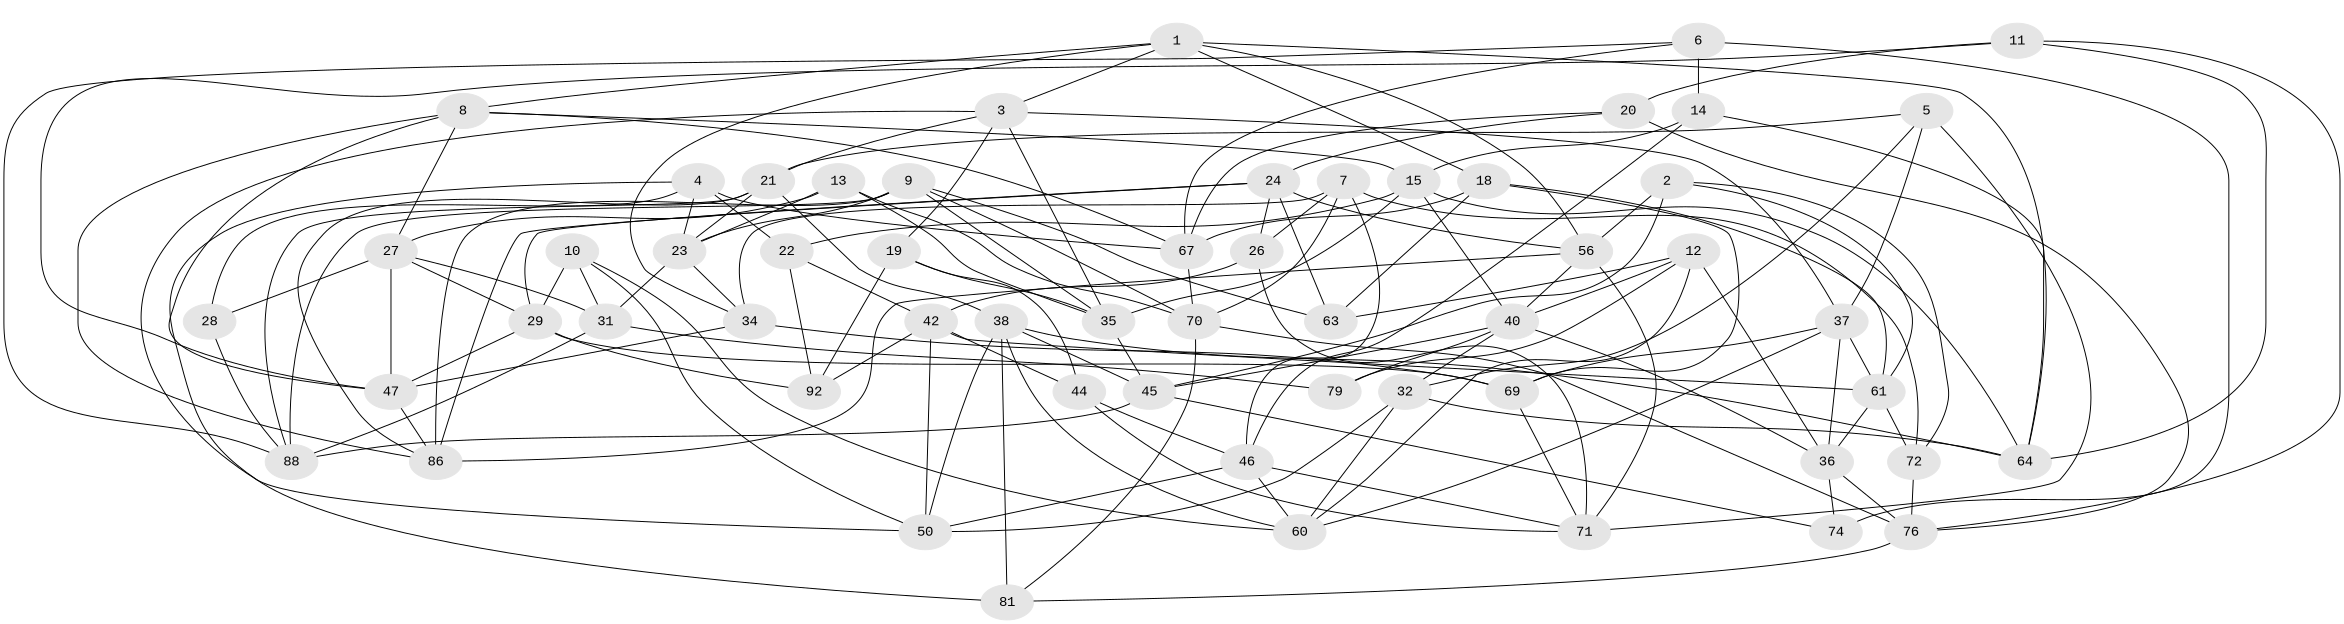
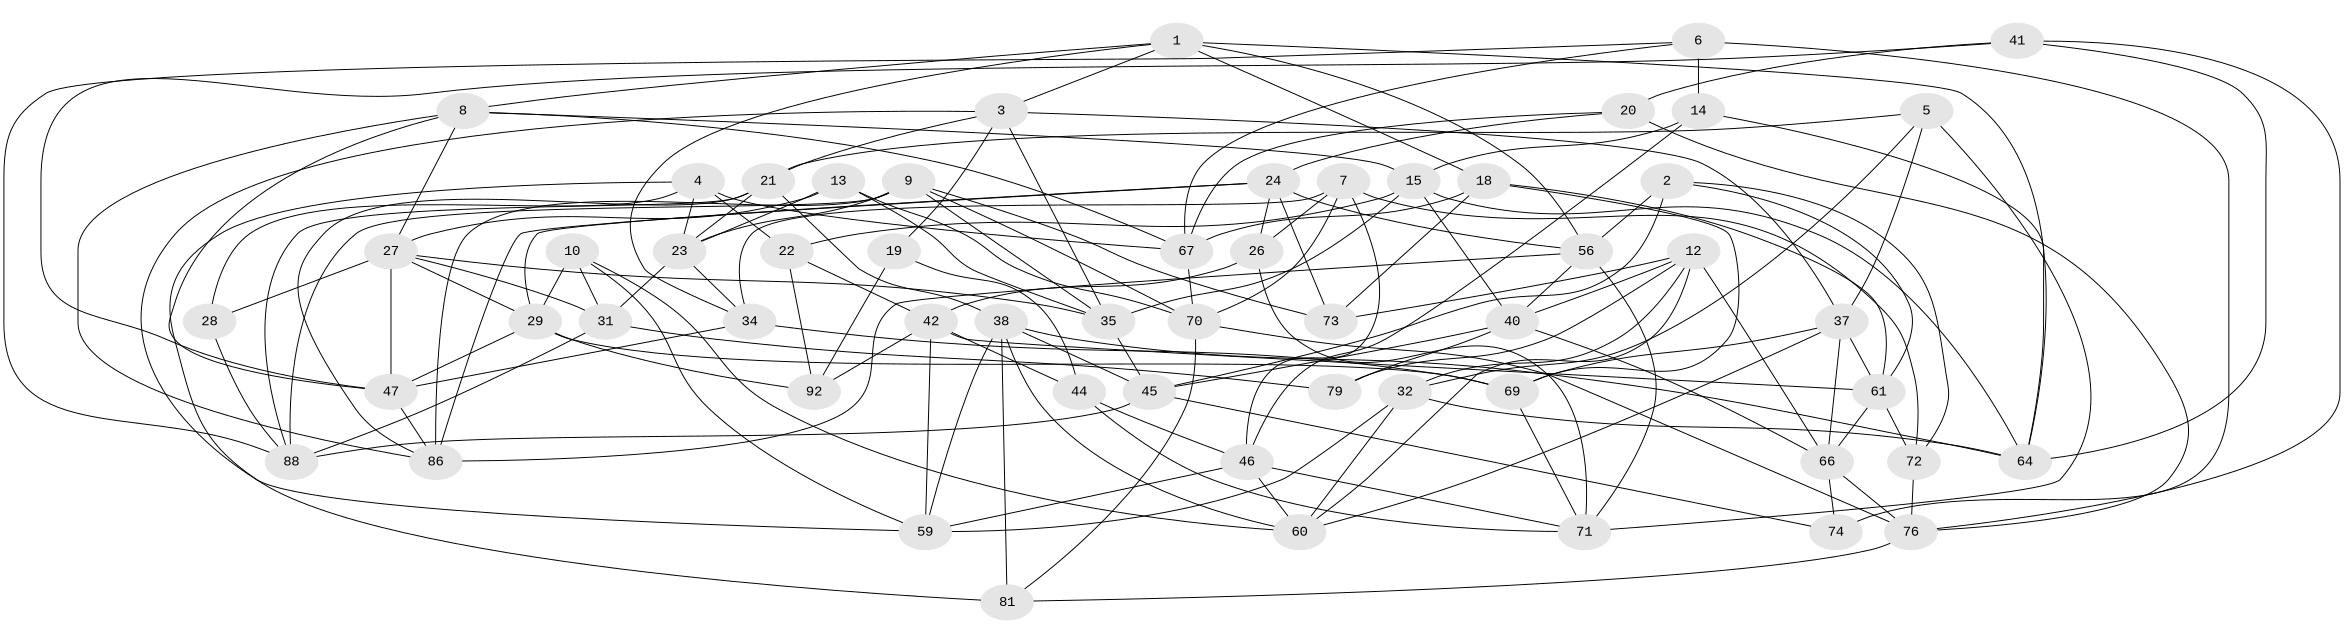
node "11": label "11" -> "41"
edge "19" -- "35": now "27" -- "35"
node "63": label "63" -> "73"
edge "40" -- "32": now "12" -- "32"
node "36": label "36" -> "66"
node "50": label "50" -> "59"
